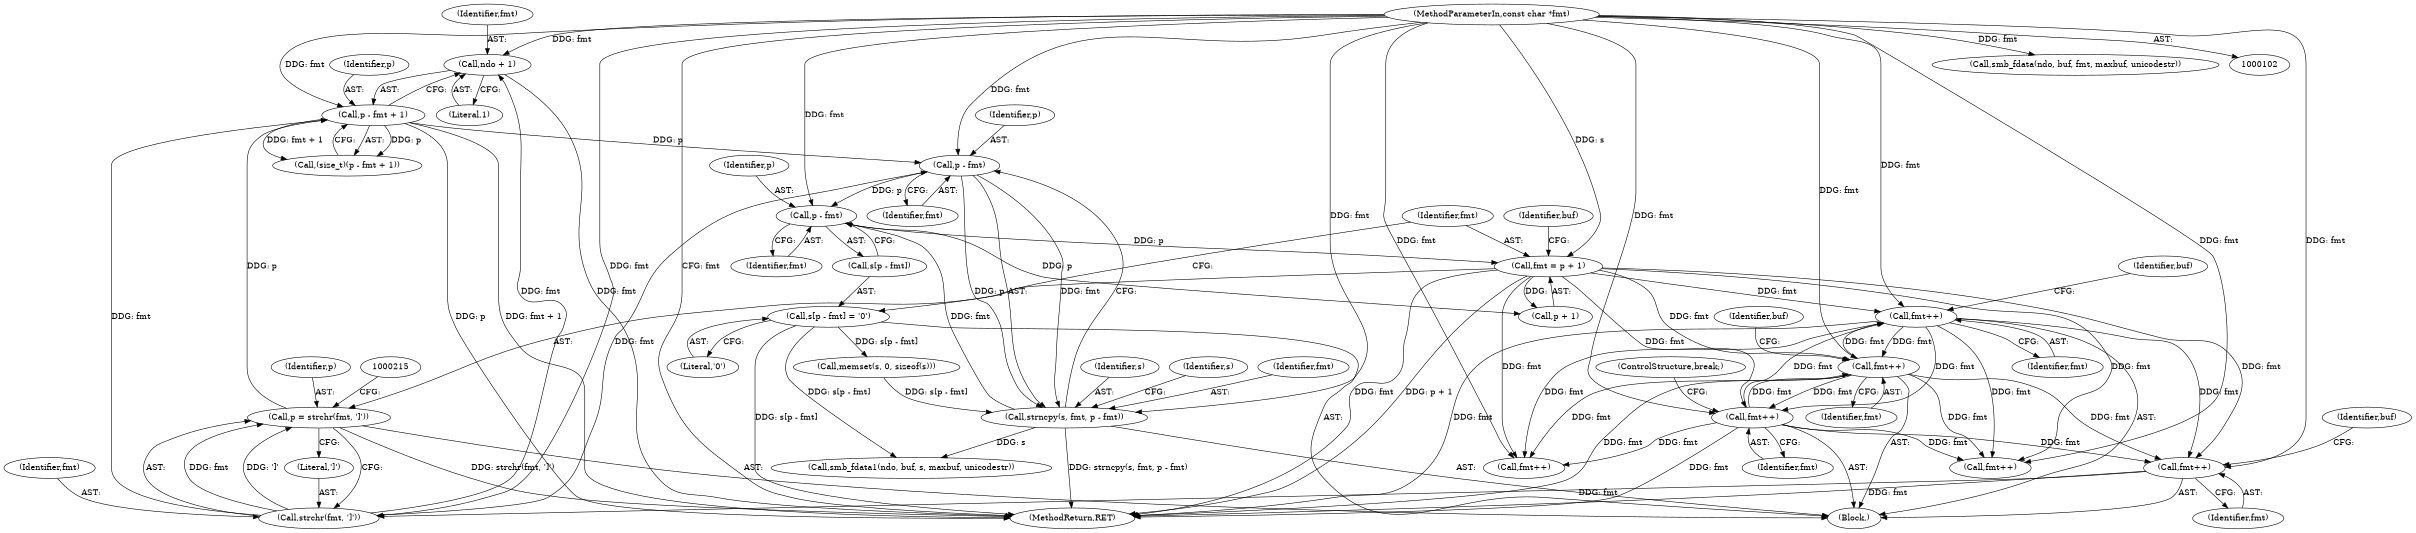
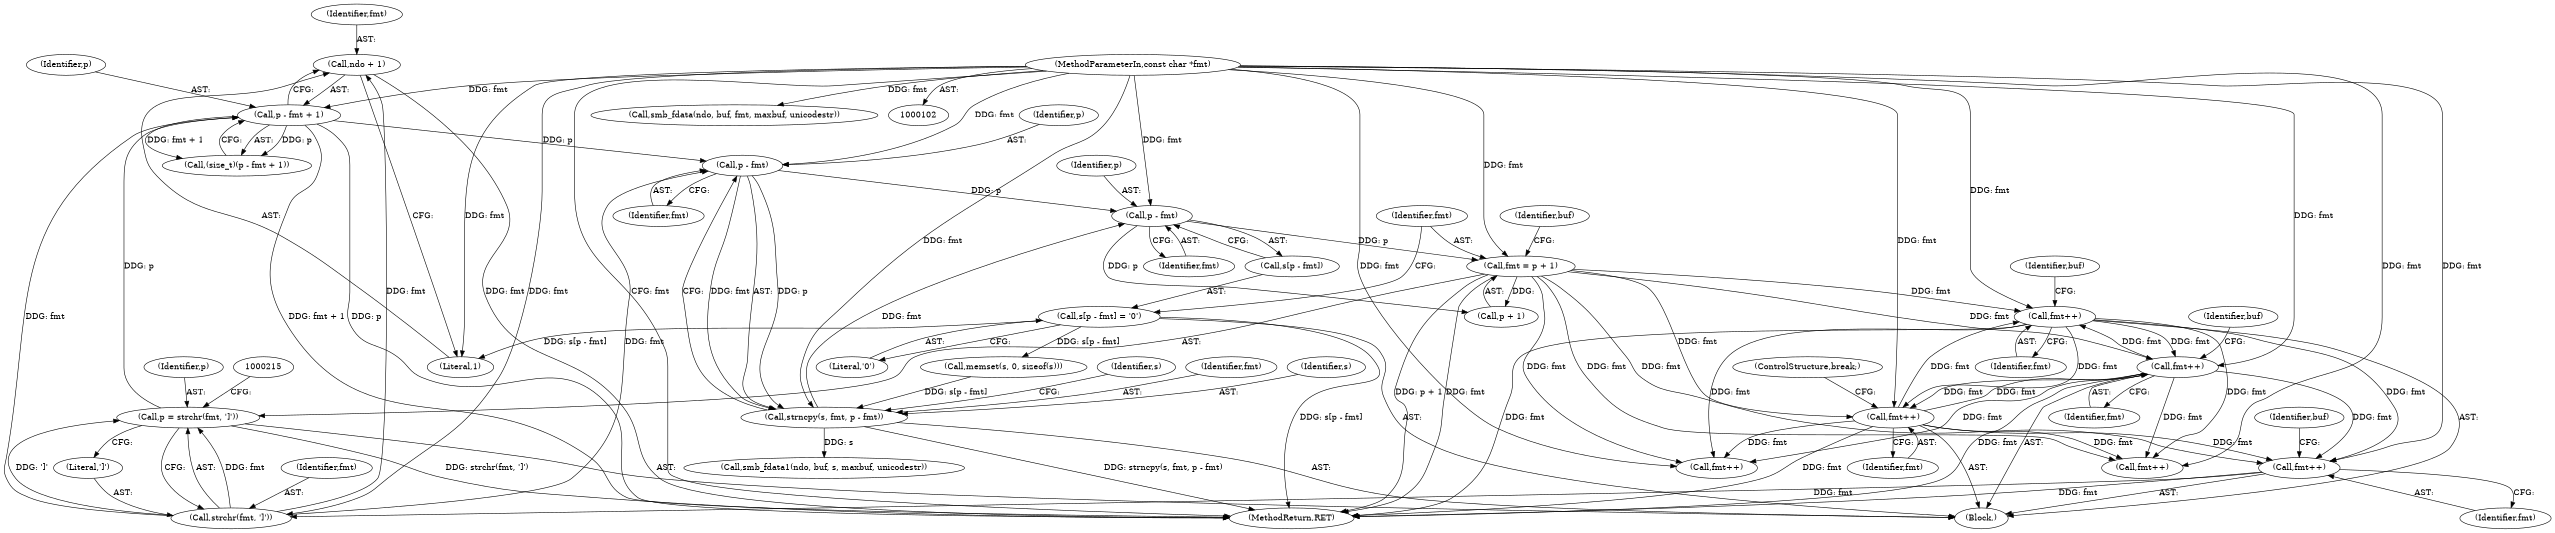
edge "(MethodParameterIn,const char *fmt)" -> "(Call,ndo + 1)": now "(MethodParameterIn,const char *fmt)" -> "(Literal,1)"
edge "(MethodParameterIn,const char *fmt)" -> "(Call,fmt = p + 1)": label "DDG: s" -> "DDG: fmt"
edge "(Call,s[p - fmt] = '0')" -> "(Call,smb_fdata1(ndo, buf, s, maxbuf, unicodestr))": now "(Call,s[p - fmt] = '0')" -> "(Literal,1)"
